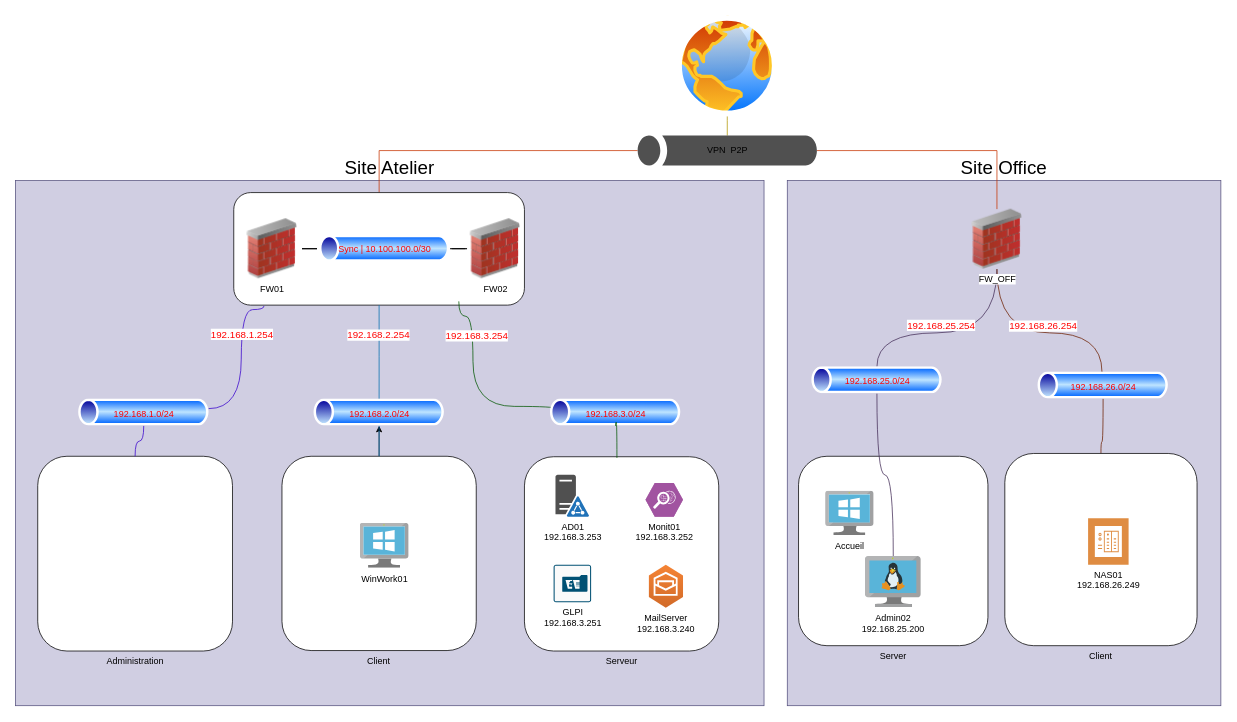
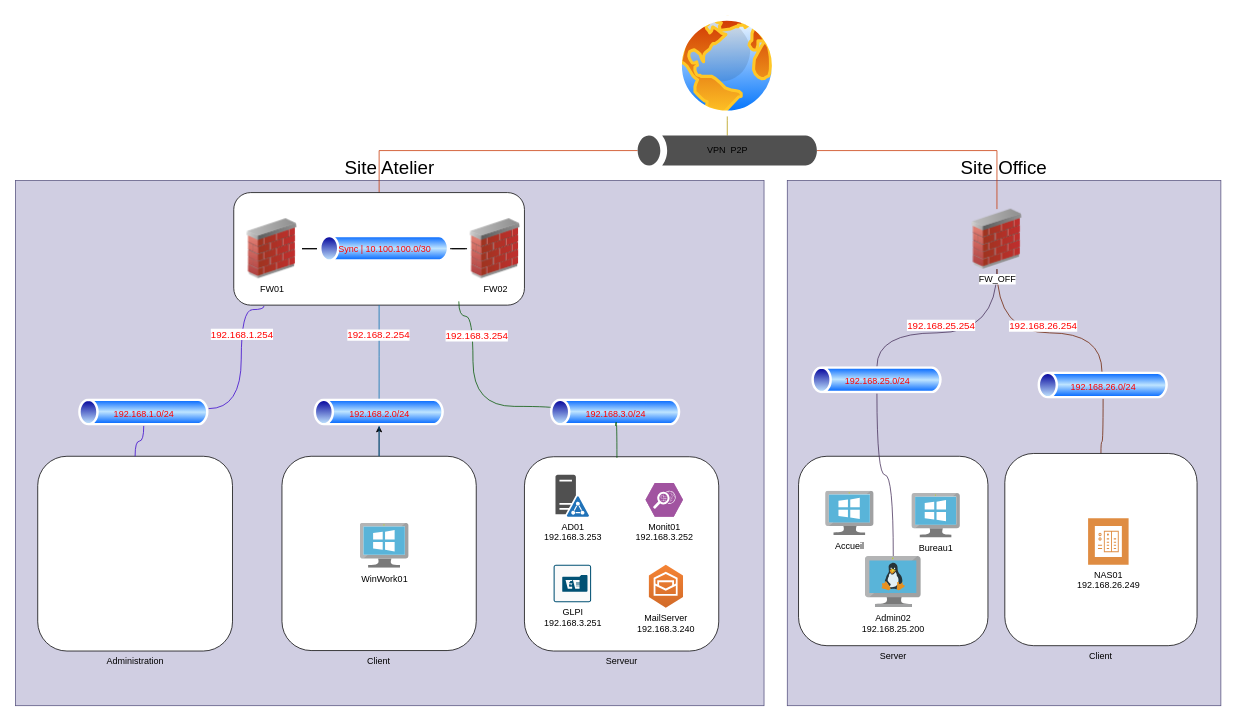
node "Bureau1": added
